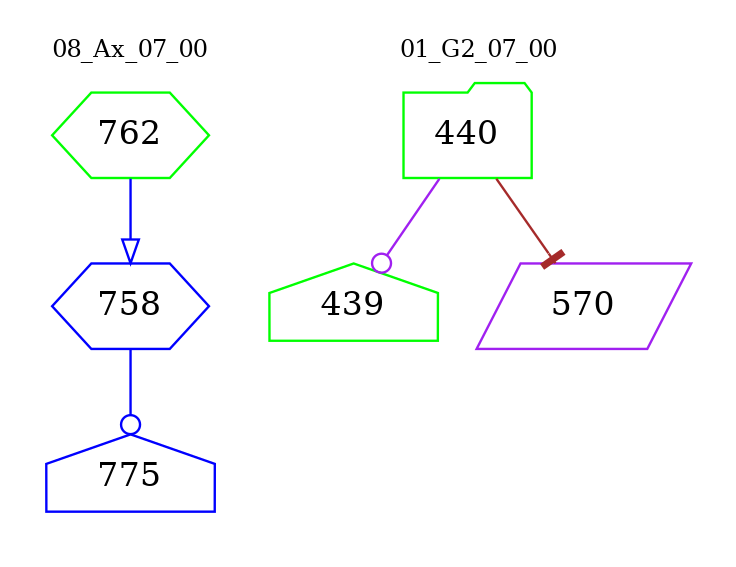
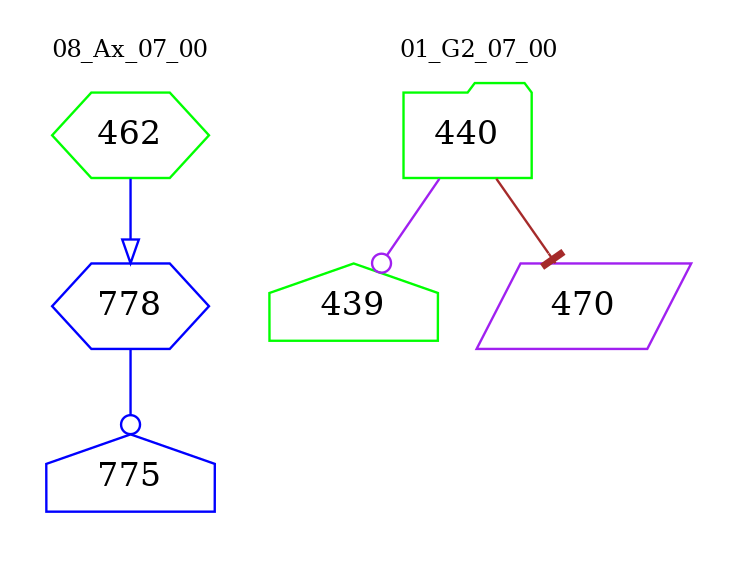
node "762": label "762" -> "462"
node "758": label "758" -> "778"
node "570": label "570" -> "470"
